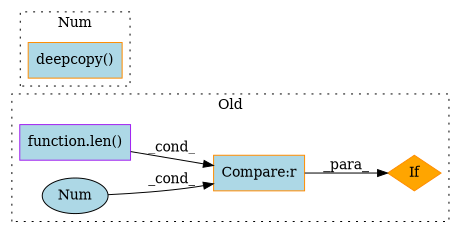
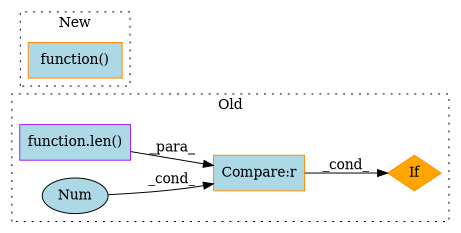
cluster "Num": label "Num" -> "New"
node "deepcopy()": label "deepcopy()" -> "function()"
edge "function.len()" -> "Compare:r": label "_cond_" -> "_para_"
edge "Compare:r" -> "If": label "_para_" -> "_cond_"
